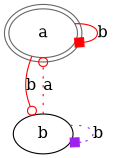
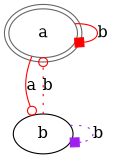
edge "a" -> "b": label "b" -> "a"
edge "b" -> "a": label "a" -> "b"
